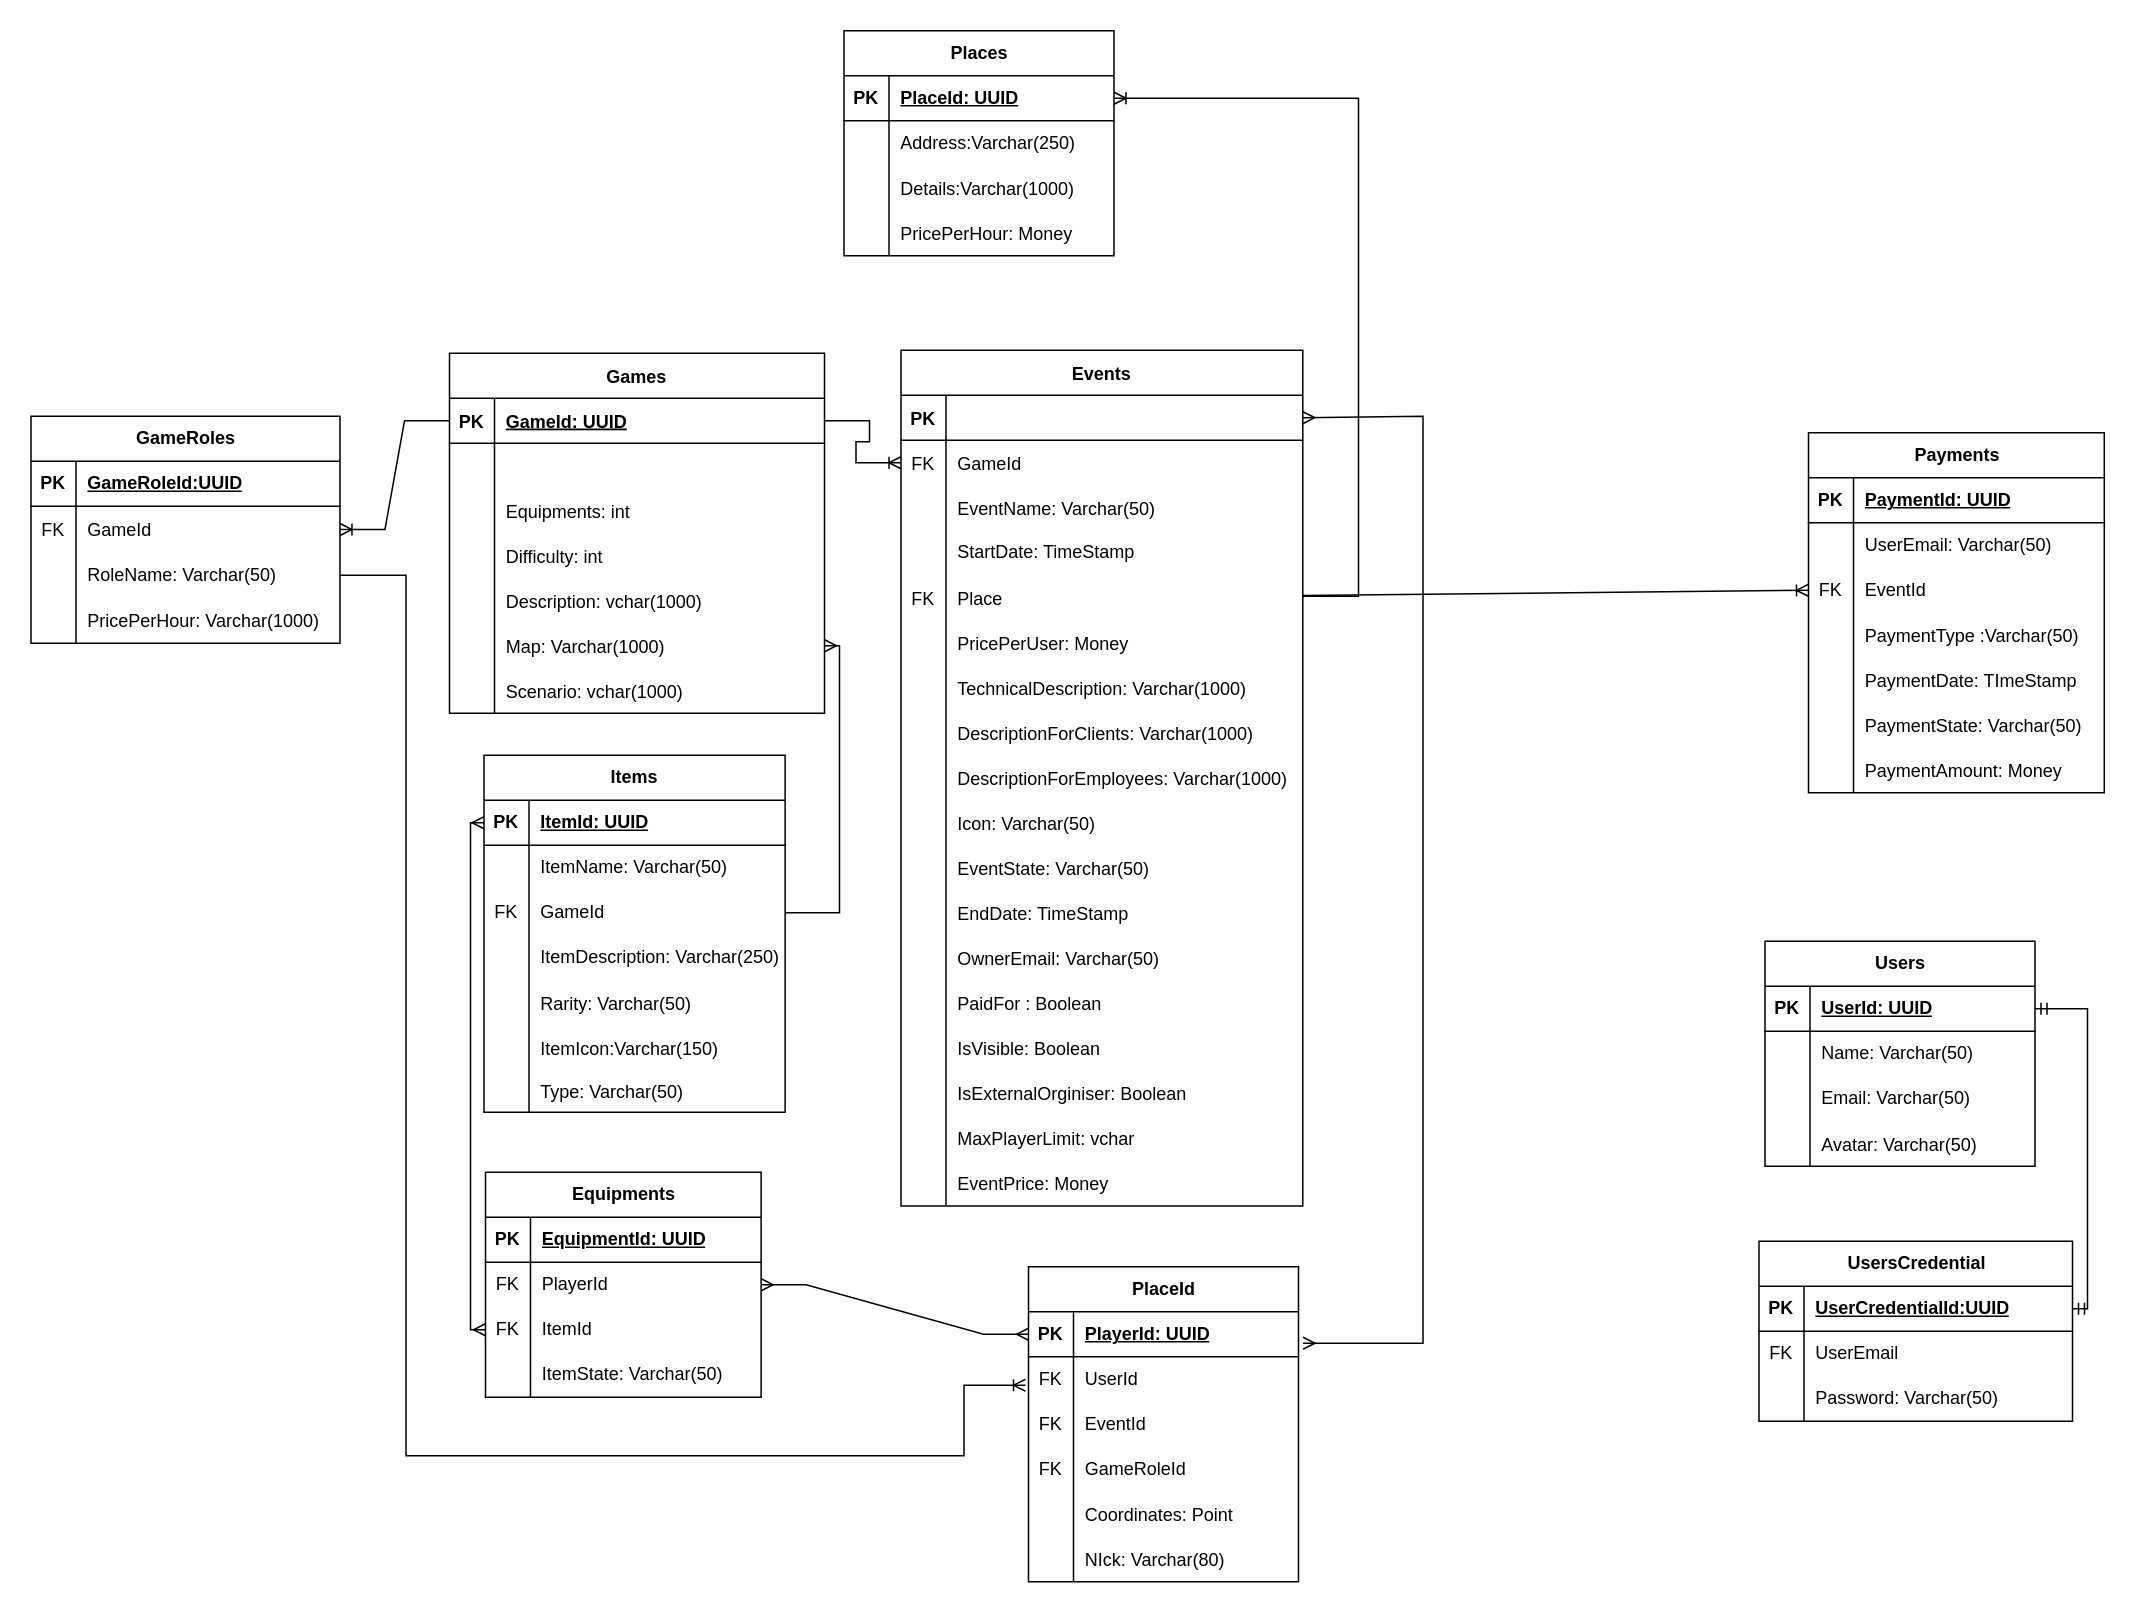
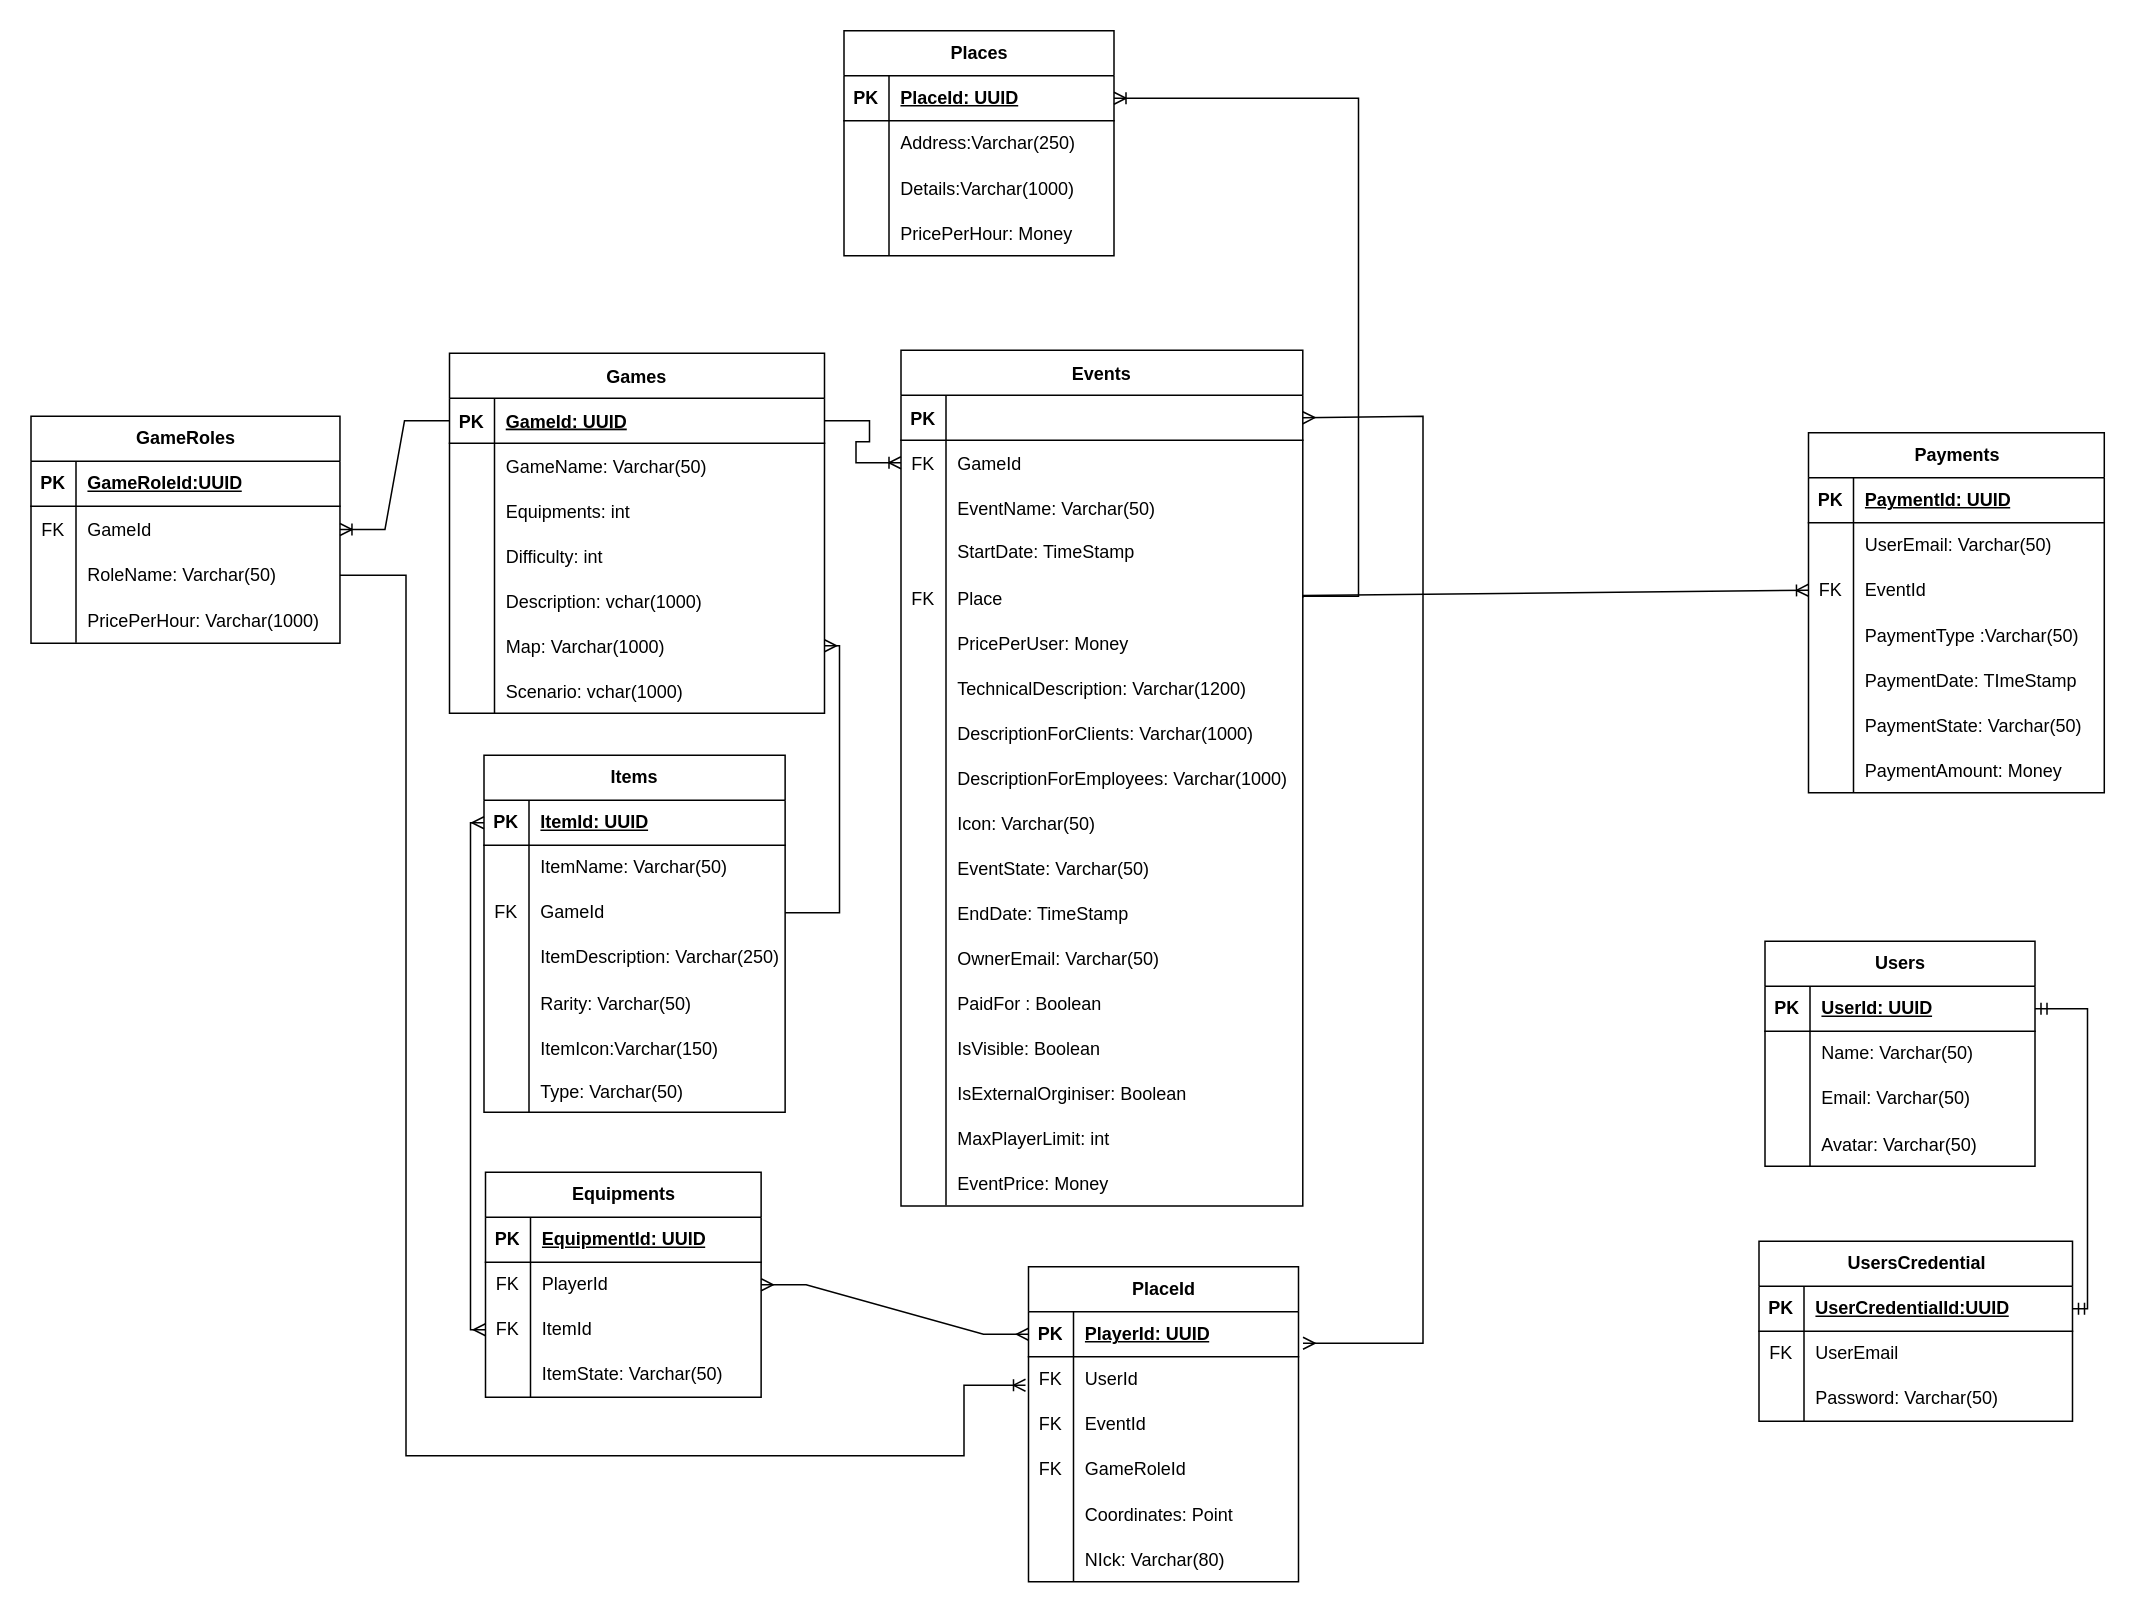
node "GameName: Varchar(50)": added
node "TechnicalDescription: Varchar(1000)": label "TechnicalDescription: Varchar(1000)" -> "TechnicalDescription: Varchar(1200)"
node "MaxPlayerLimit: vchar": label "MaxPlayerLimit: vchar" -> "MaxPlayerLimit: int"
